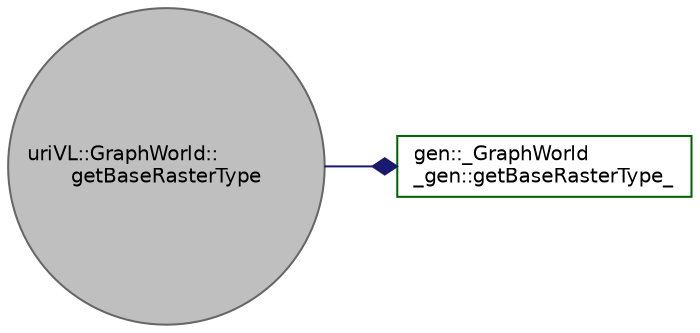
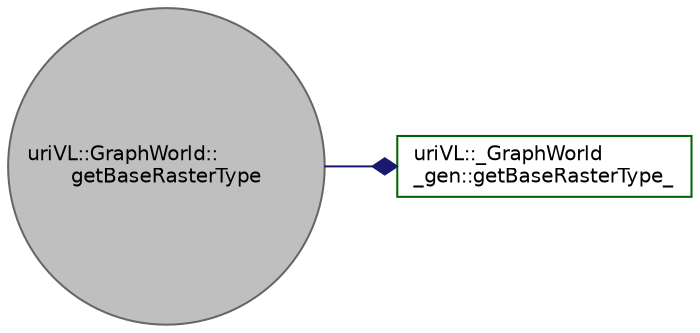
node "gen::_GraphWorld _gen::getBaseRasterType_": label "gen::_GraphWorld _gen::getBaseRasterType_" -> "uriVL::_GraphWorld _gen::getBaseRasterType_"
